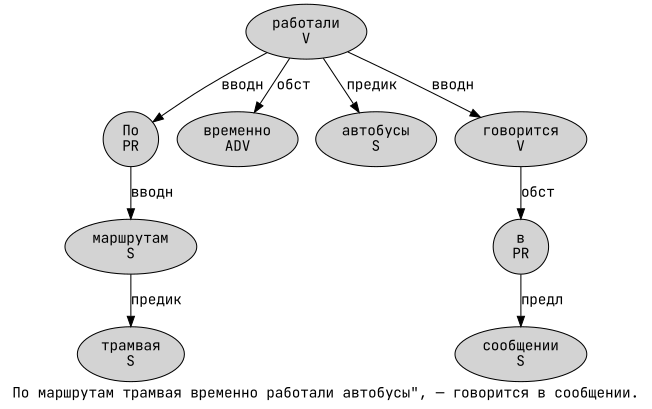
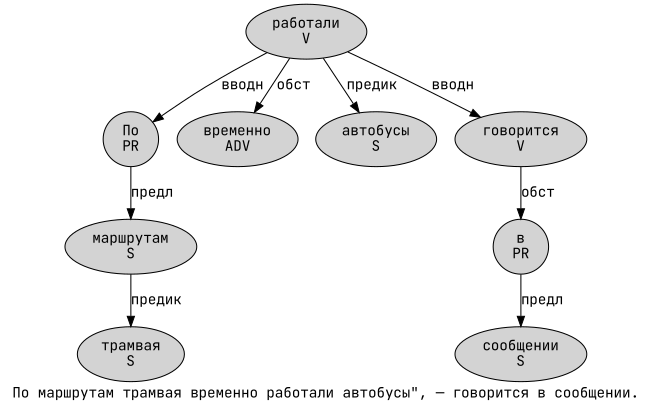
edge "По PR" -> "маршрутам S": label "вводн" -> "предл"
